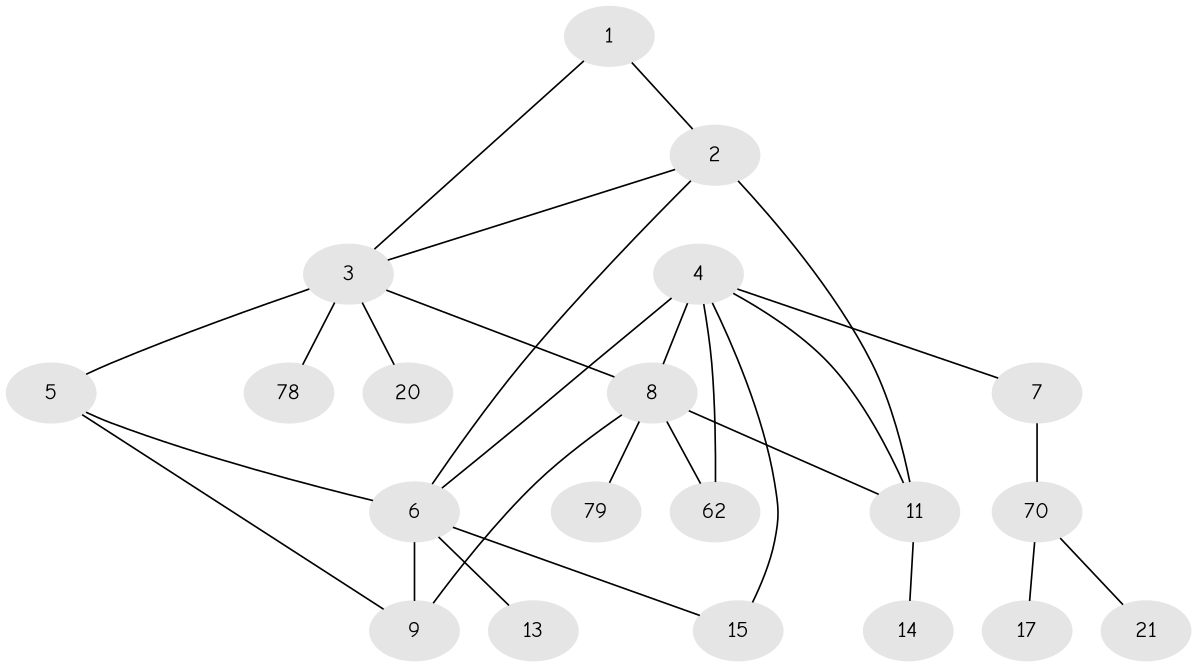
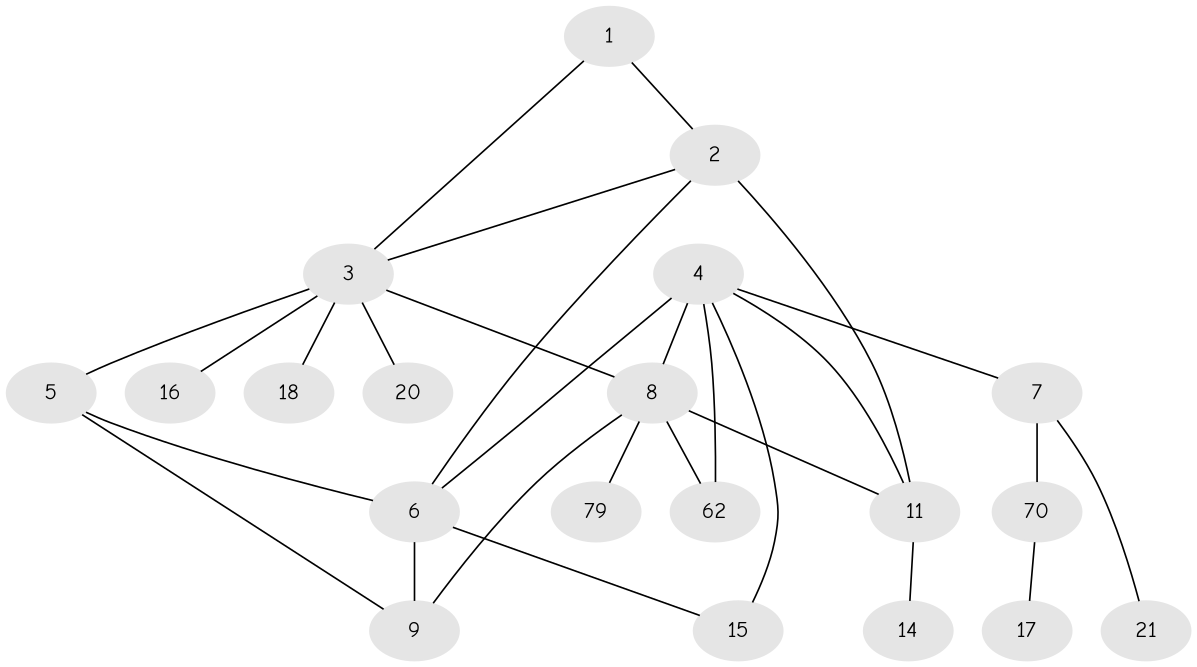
node "16": added
node "78": label "78" -> "18"
edge "70" -- "21": now "7" -- "21"
node "13": removed
